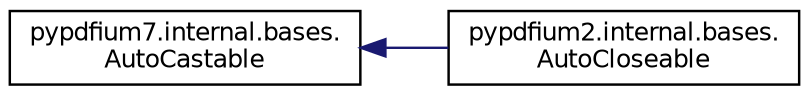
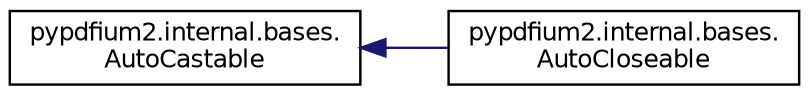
node "pypdfium7.internal.bases. AutoCastable": label "pypdfium7.internal.bases. AutoCastable" -> "pypdfium2.internal.bases. AutoCastable"
